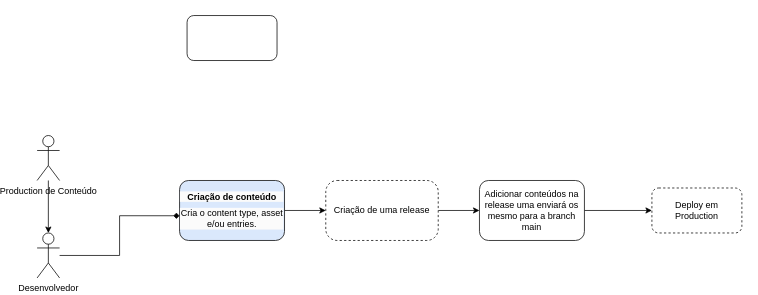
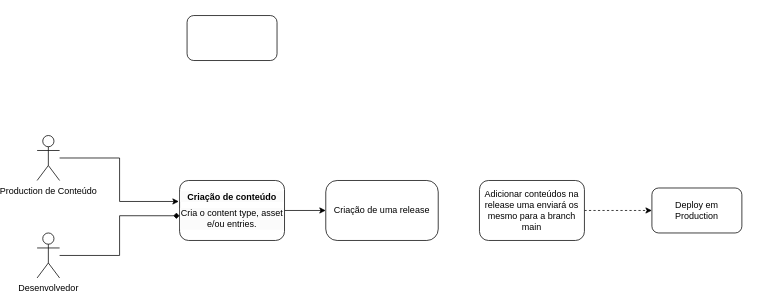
edge "Production de Conteúdo" -> "Desenvolvedor": now "Production de Conteúdo" -> "Criação de conteúdo Cria o content type, asset e/ou entries."
node "Criação de conteúdo Cria o content type, asset e/ou entries.": fillcolor #dae8fc -> #ffffff
node "Criação de uma release": style dashed -> solid
edge "Criação de uma release" -> "Adicionar conteúdos na release uma enviará os mesmo para a branch main": removed
edge "Adicionar conteúdos na release uma enviará os mesmo para a branch main" -> "Deploy em Production": style solid -> dashed
node "Deploy em Production": style dashed -> solid
